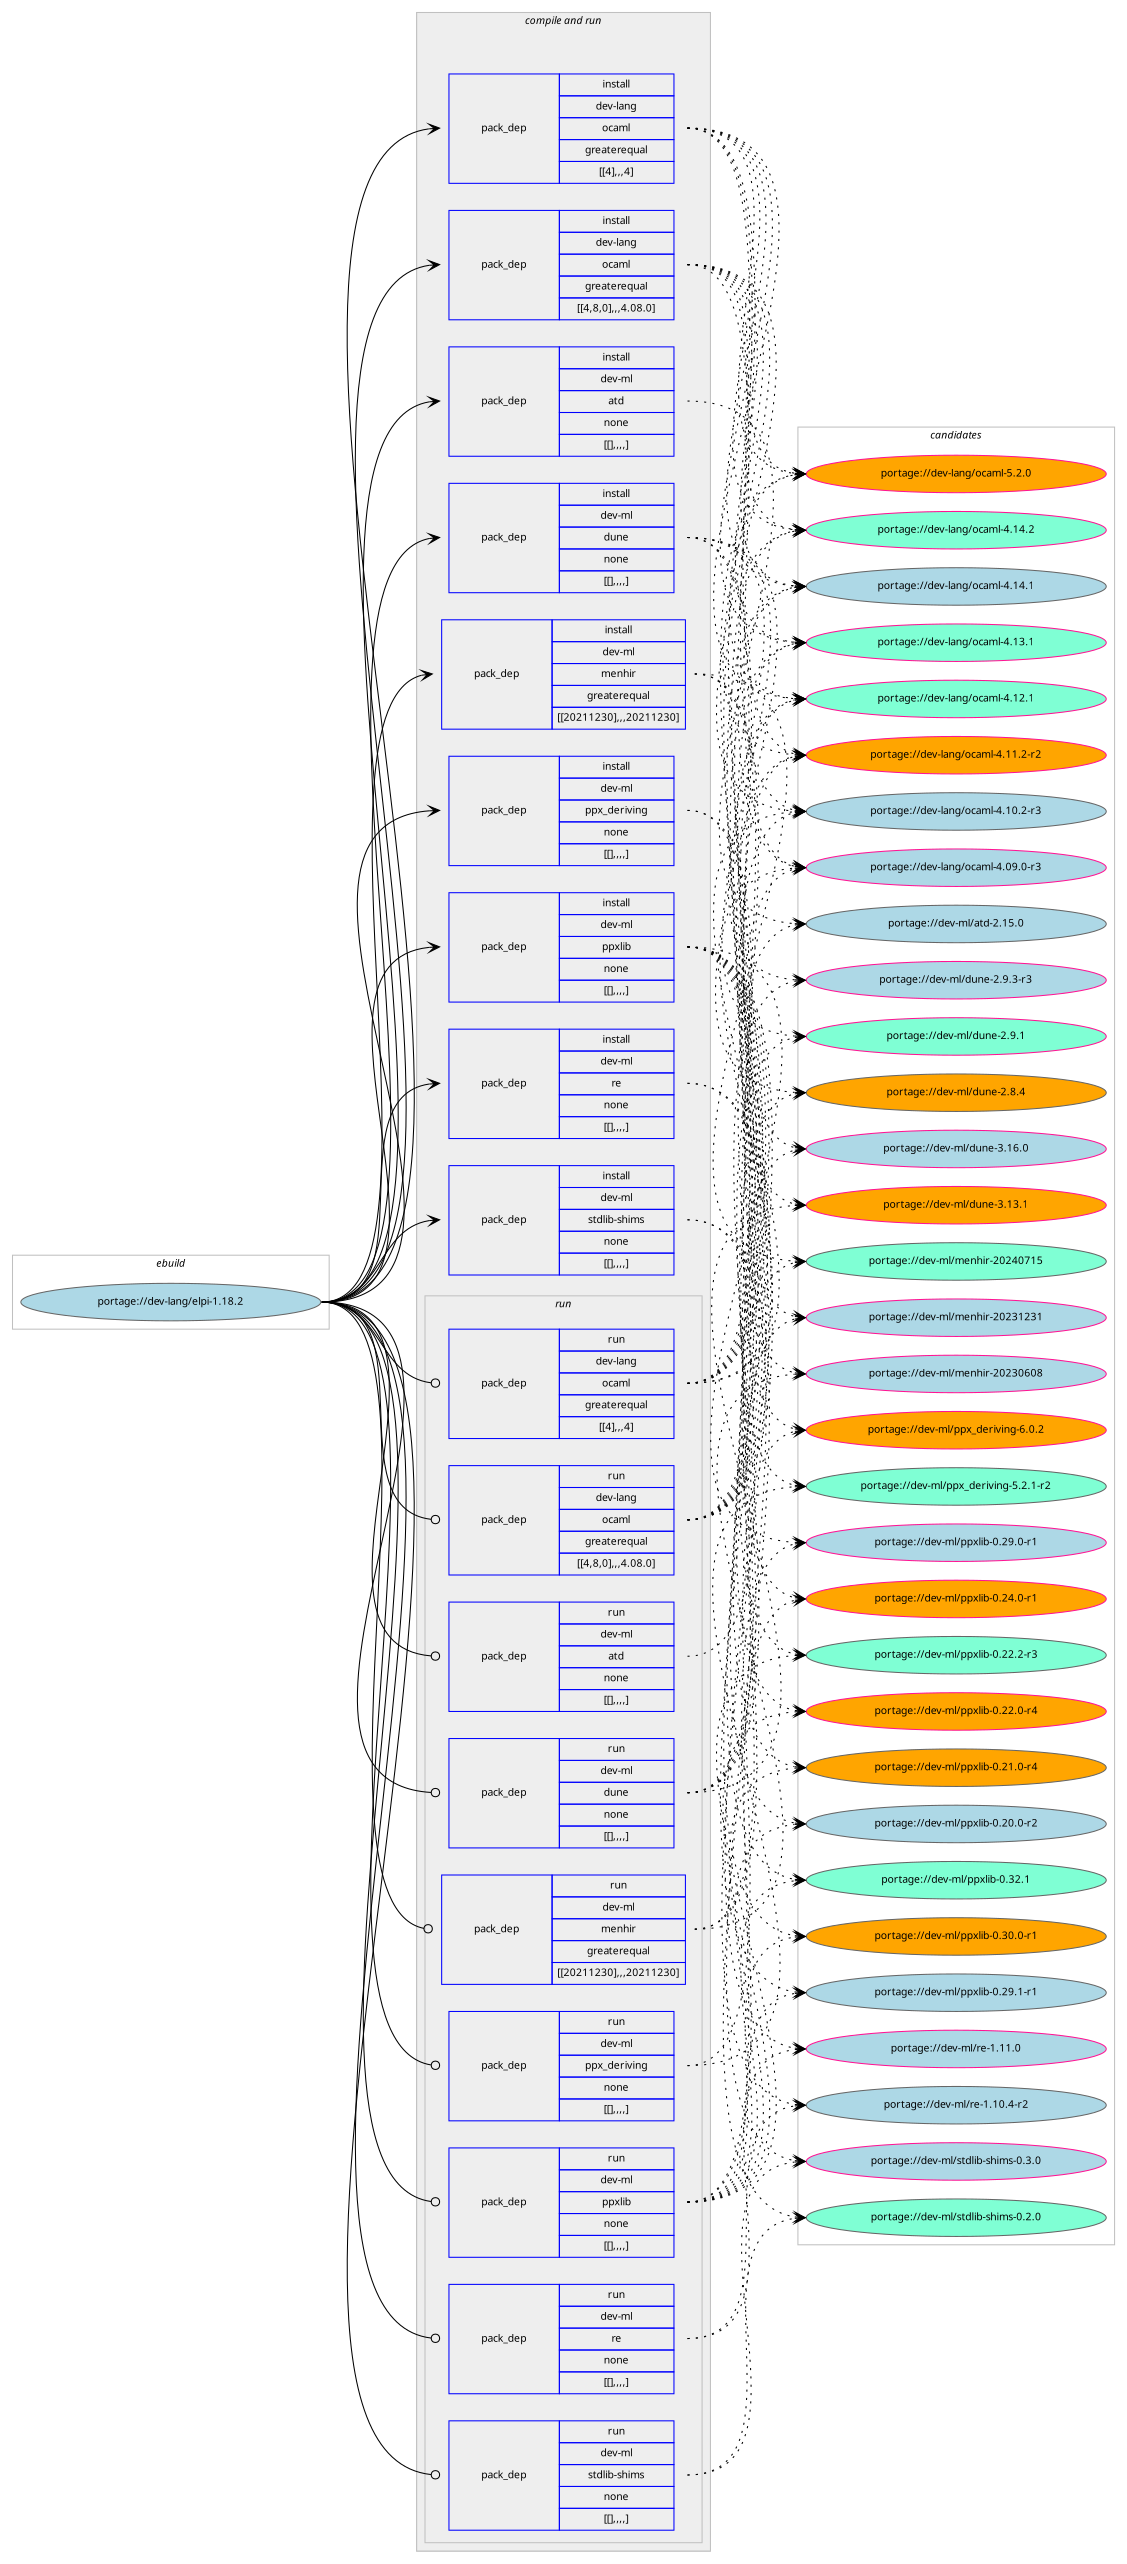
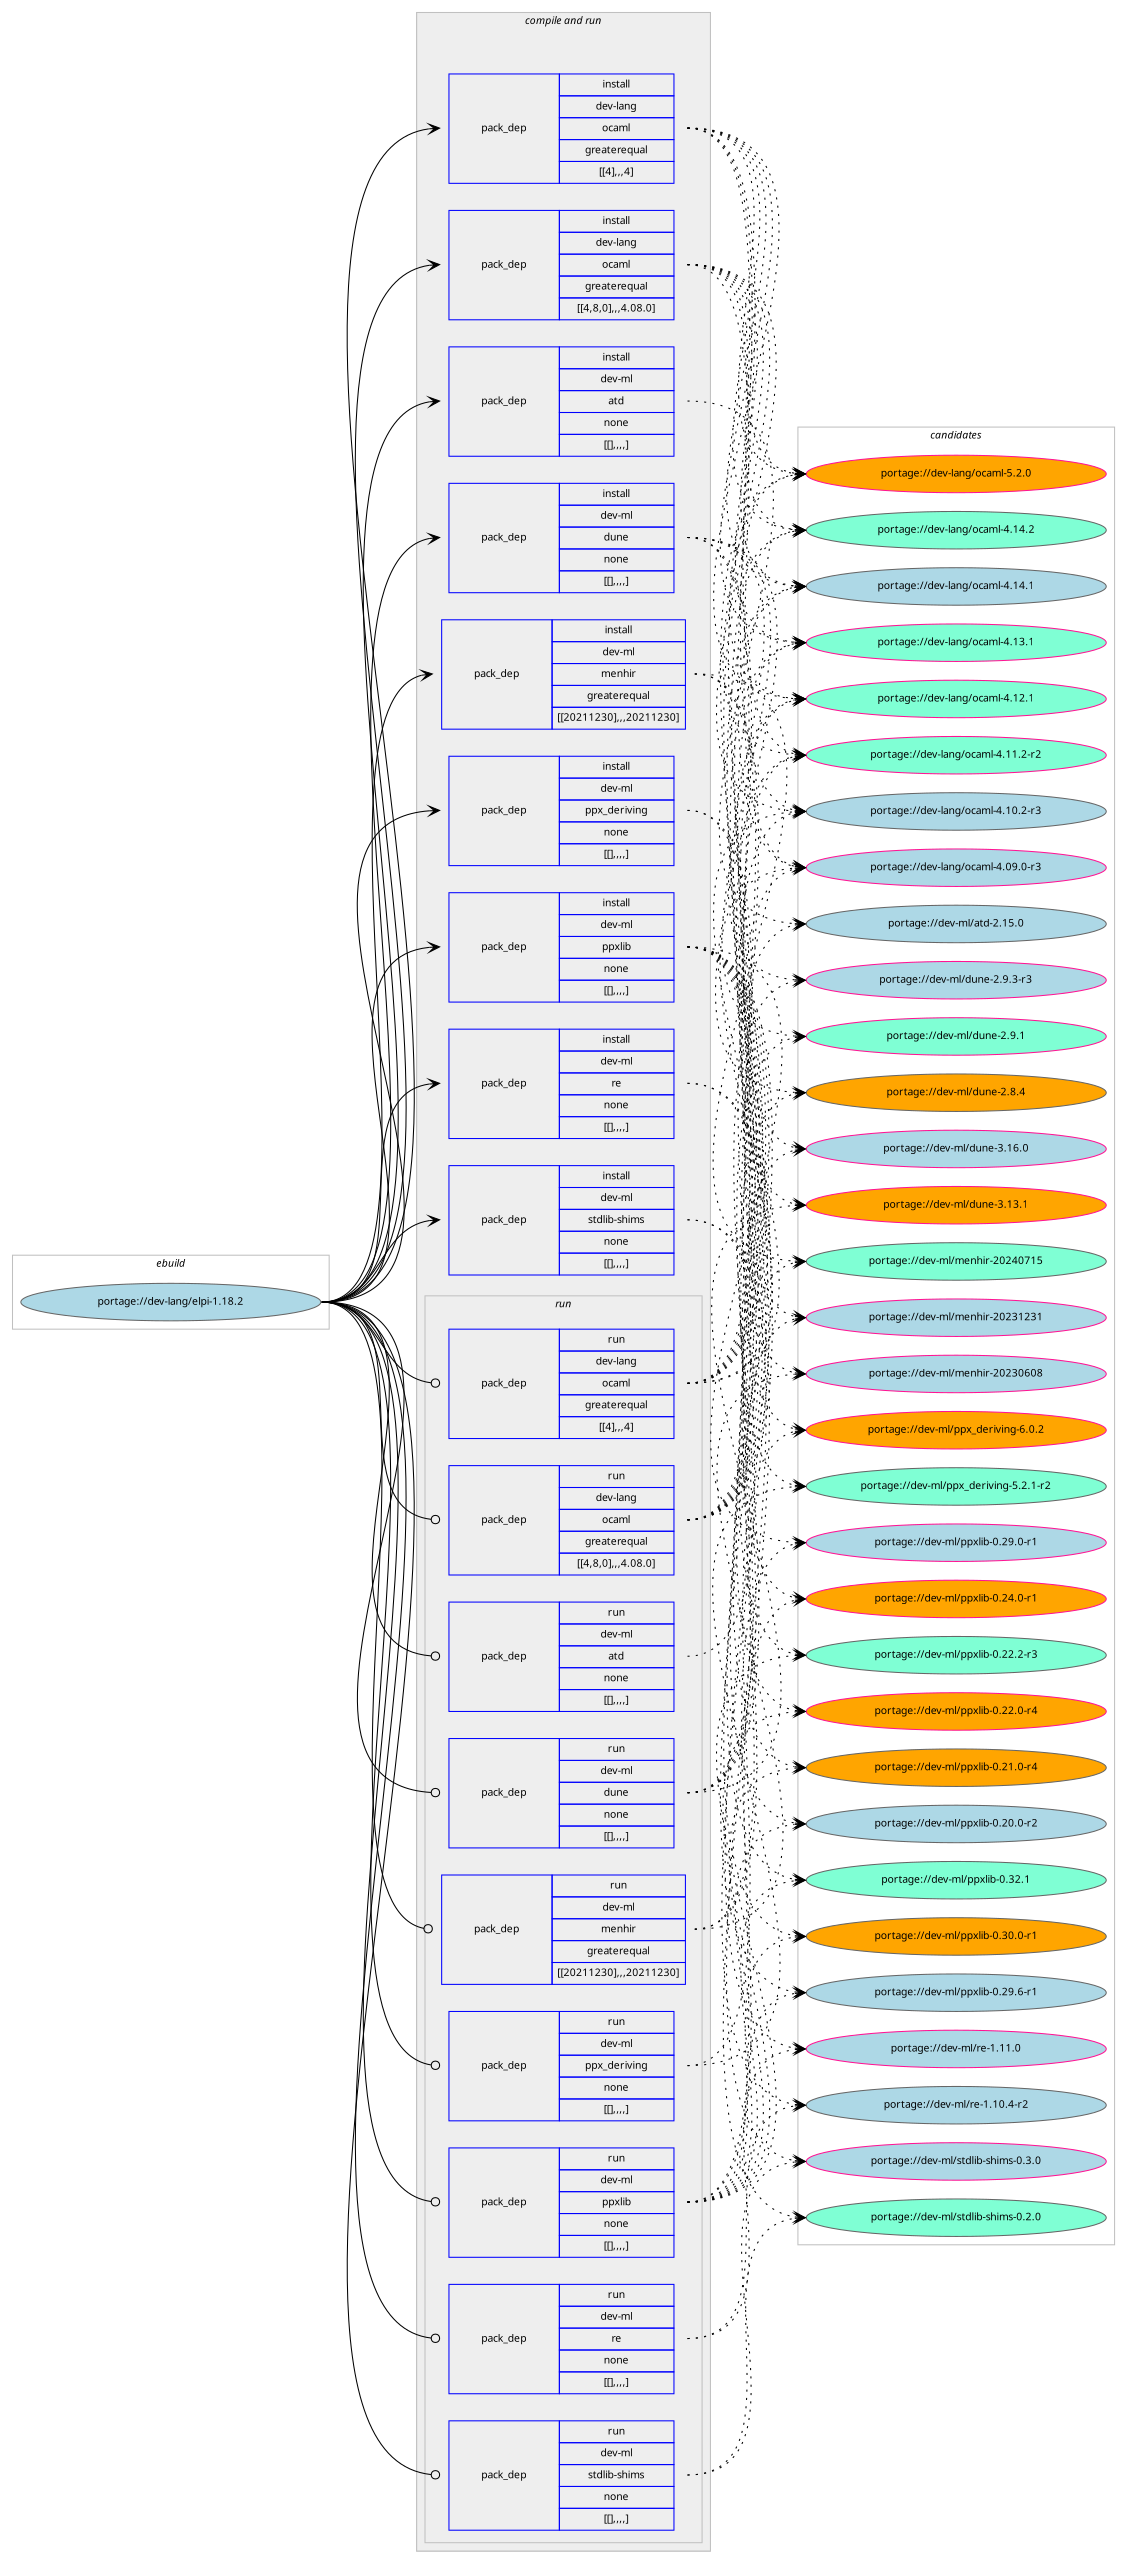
node "portage://dev-lang/ocaml-4.14.2": color deeppink -> gray40
node "portage://dev-lang/ocaml-4.11.2-r2": fillcolor orange -> aquamarine
node "portage://dev-ml/ppxlib-0.29.1-r1": label "portage://dev-ml/ppxlib-0.29.1-r1" -> "portage://dev-ml/ppxlib-0.29.6-r1"
